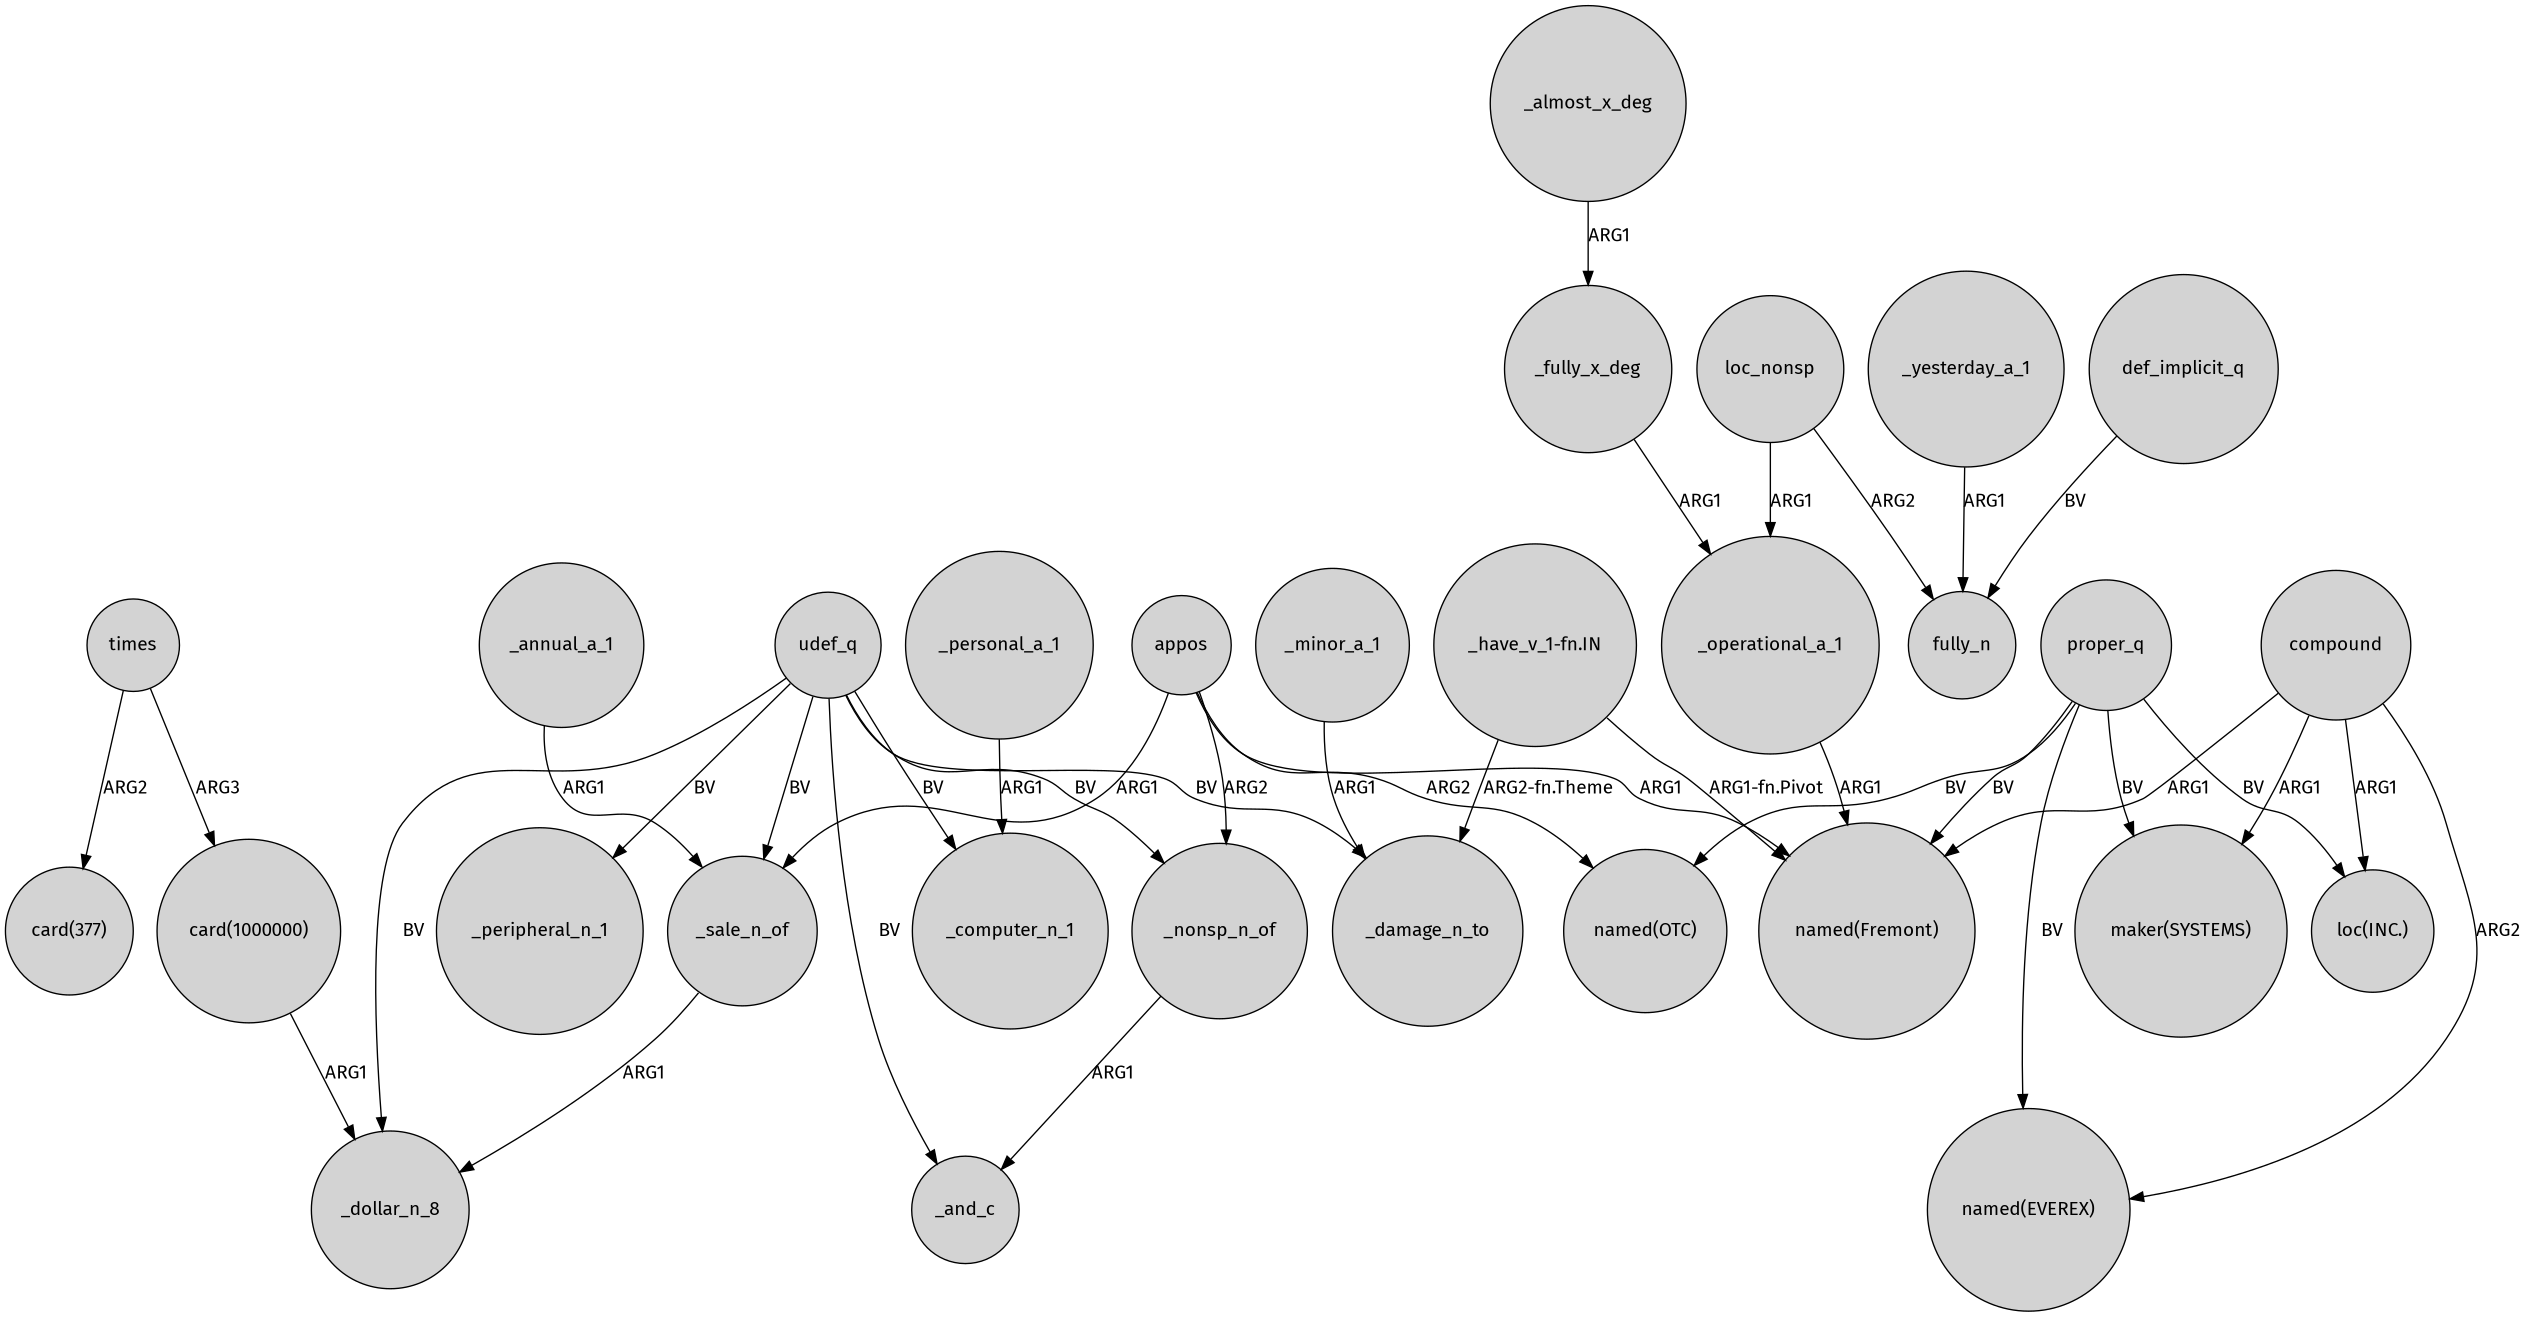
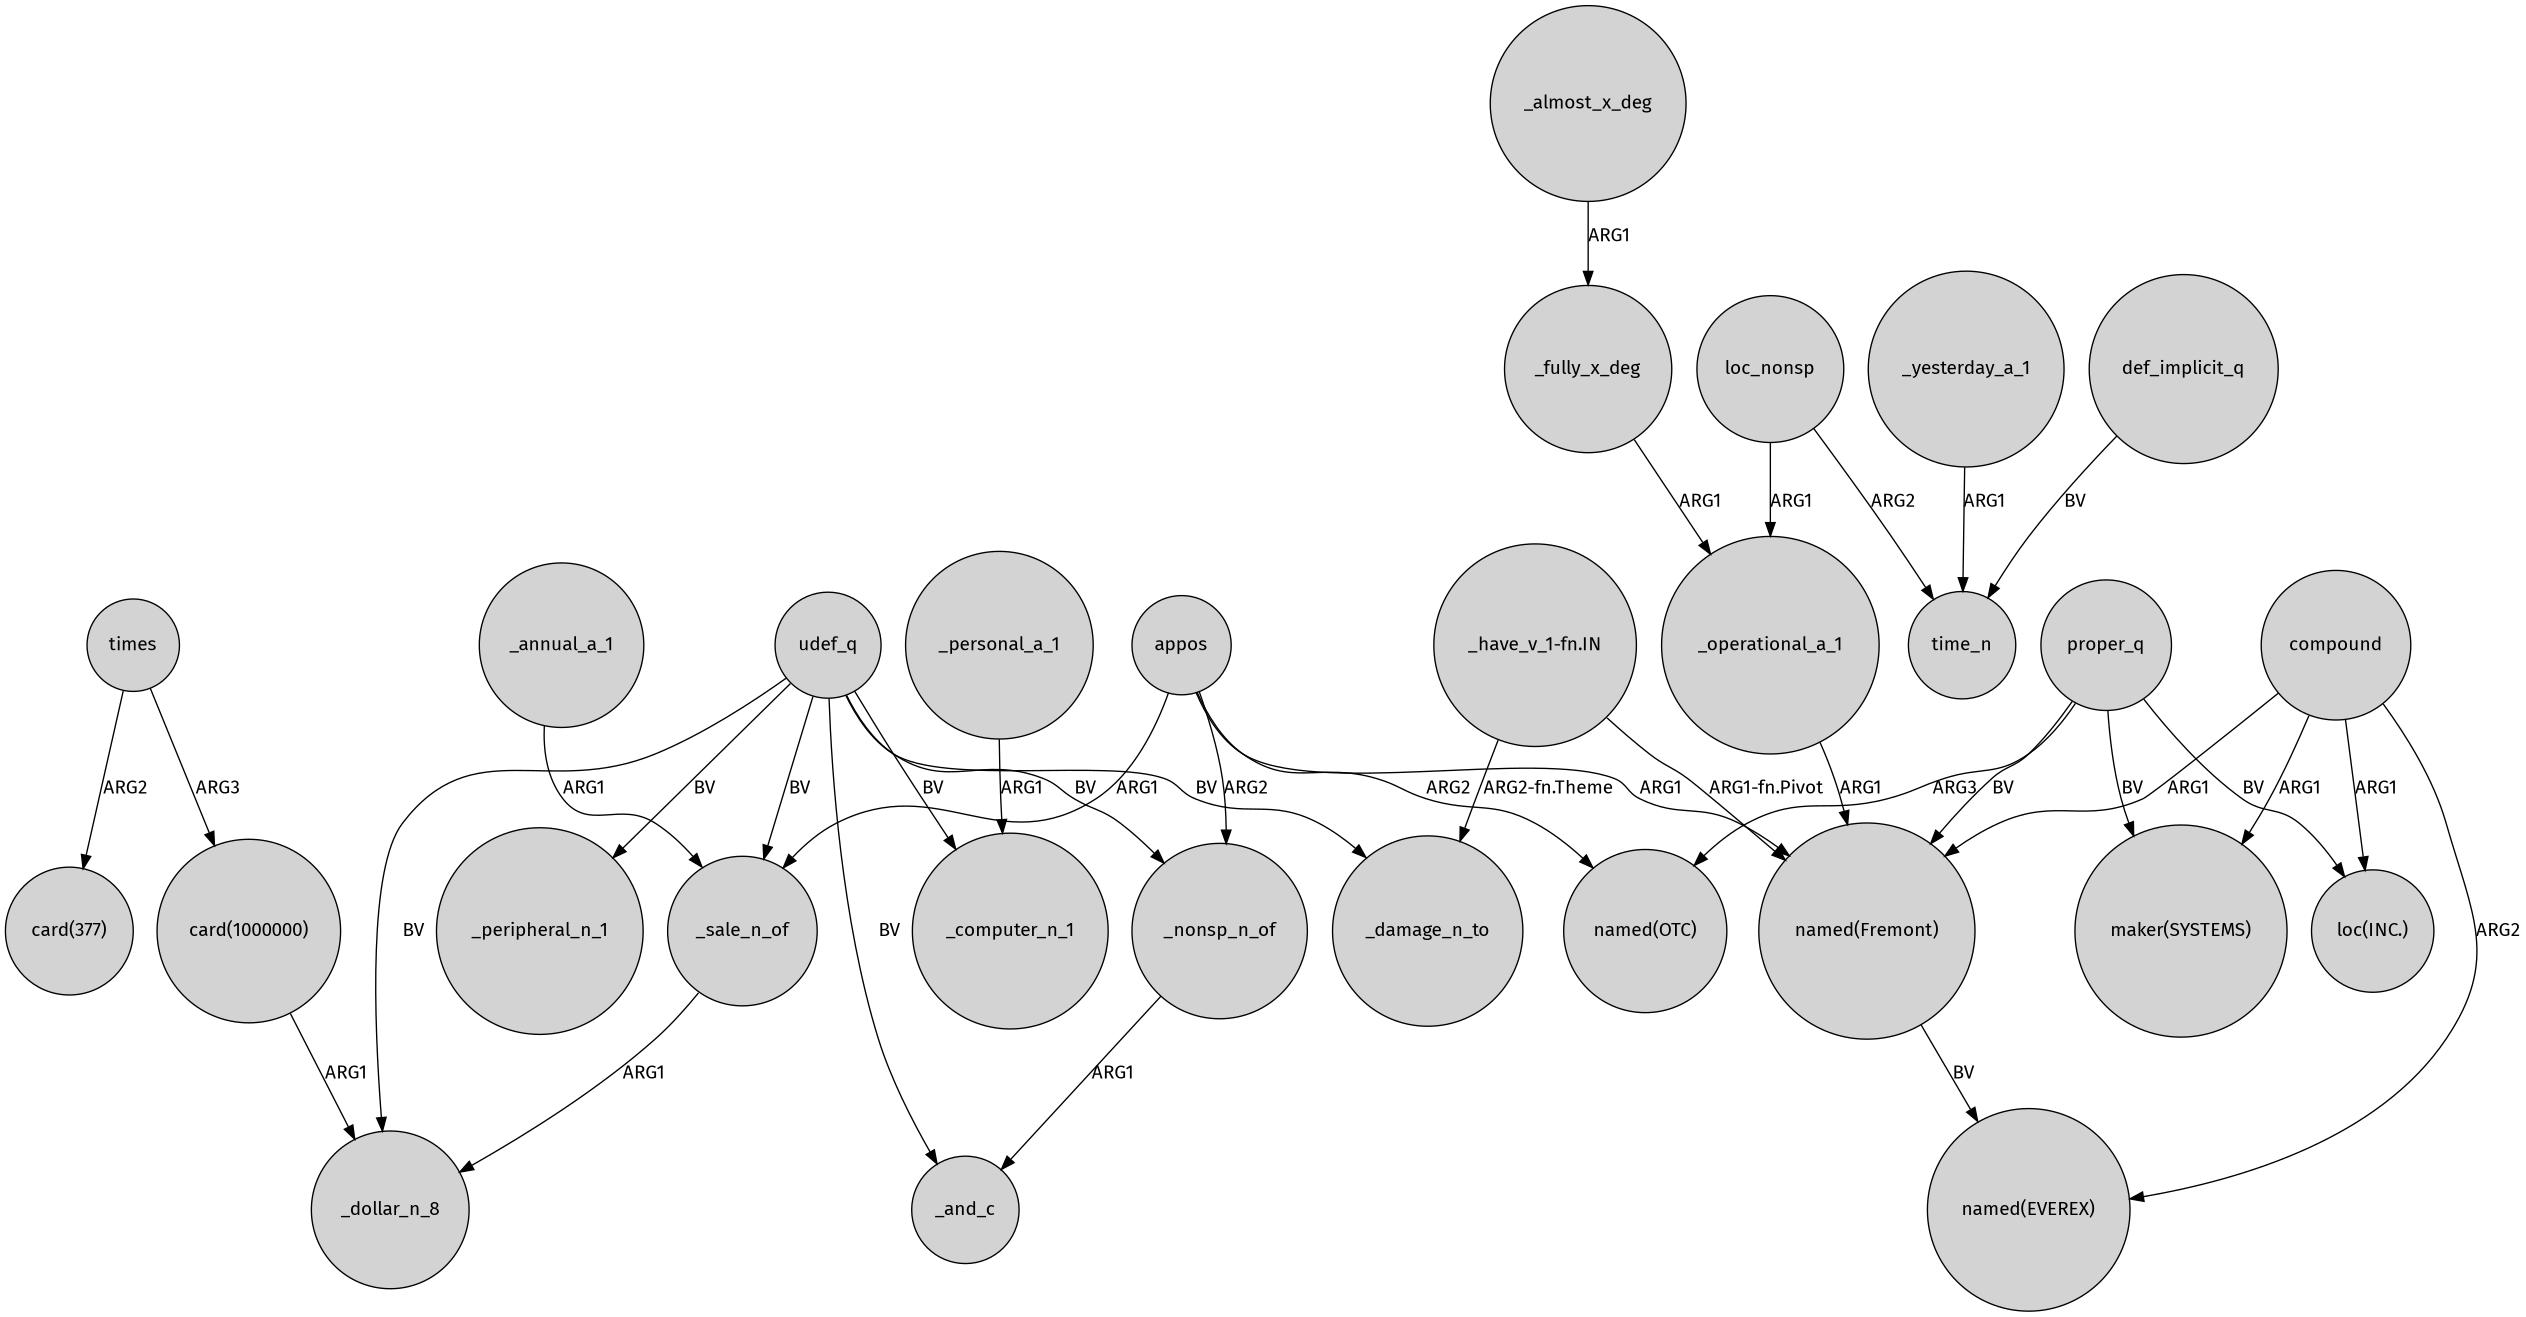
node "_minor_a_1": removed
node "fully_n": label "fully_n" -> "time_n"
edge "proper_q" -> "named(OTC)": label "BV" -> "ARG3"
edge "proper_q" -> "named(EVEREX)": now "named(Fremont)" -> "named(EVEREX)"
